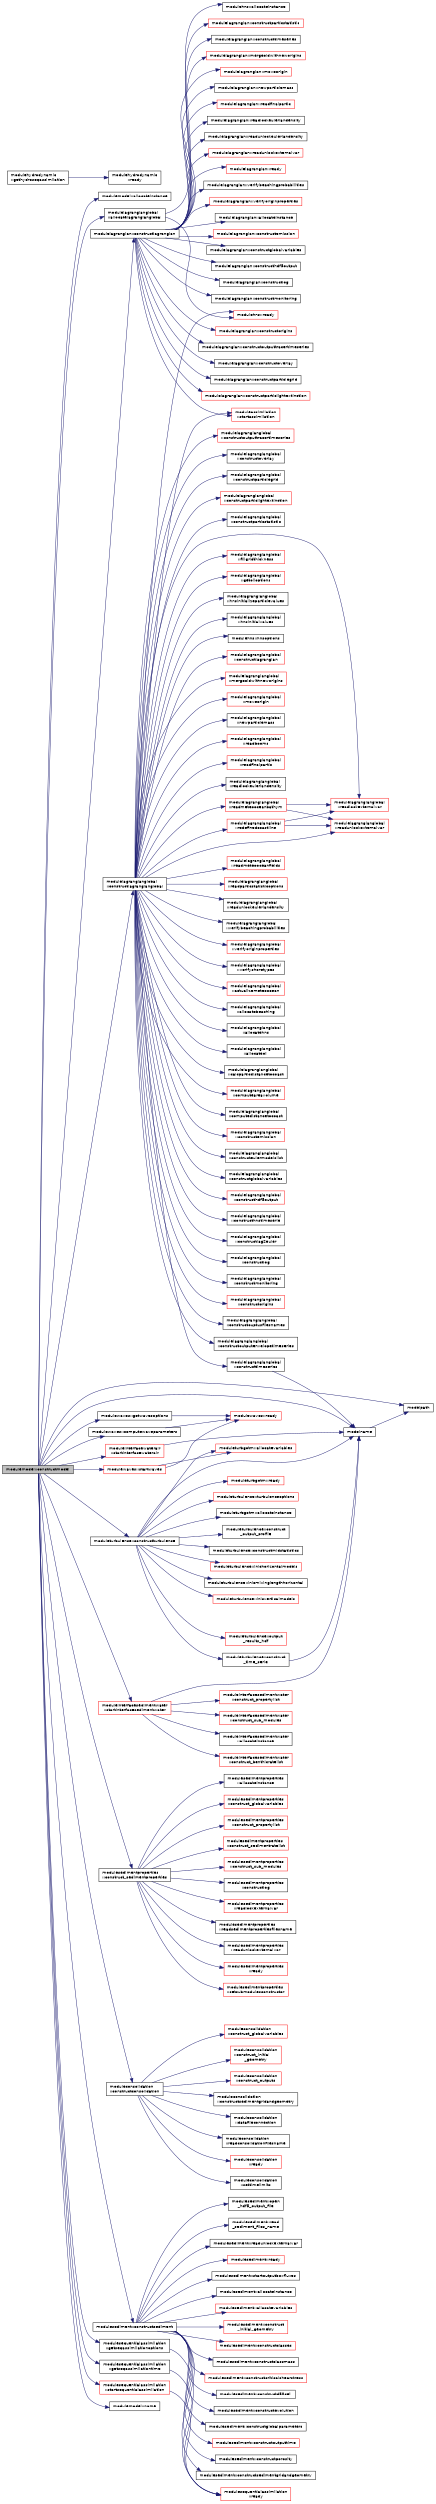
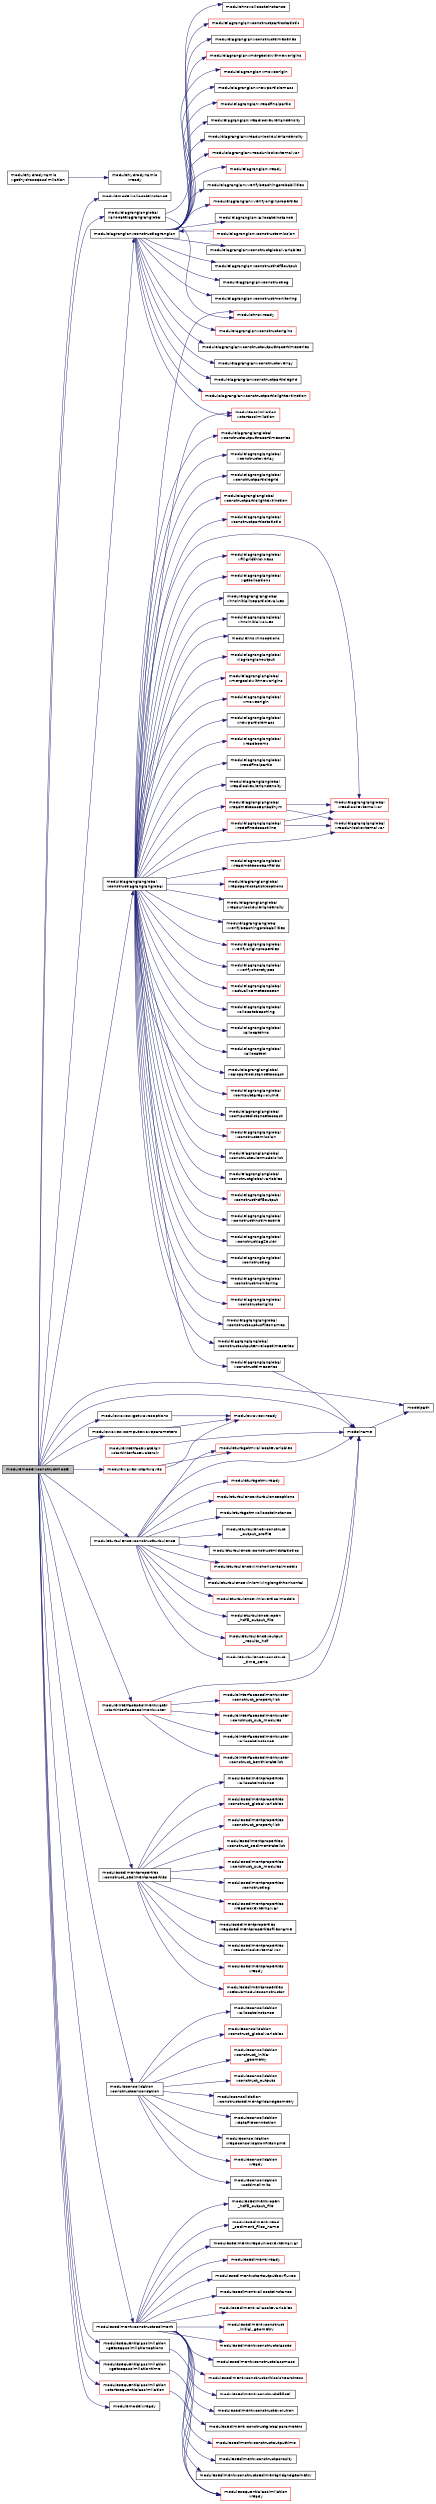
edge "modulelagrangian::constructlagrangian" -> "modulelagrangian::constructemission": reversed
node "modulelagrangianglobal ::constructparticstatistic": color black -> red
node "modulelagrangianglobal ::constructlagrangian": label "modulelagrangianglobal ::constructlagrangian" -> "modulelagrangianglobal ::lagrangianoutput"
node "modulelagrangianglobal ::readfinalpartic": color red -> black
edge "modulemodel::constructmodel" -> "moduleinterfacewaterair ::startinterfacewaterair": removed
node "moduleturbulence::open _hdf5_output_file": added
node "moduleconsolidation ::allocateinstance": added
node "modulemodel::name": label "modulemodel::name" -> "modulemodel::ready"
